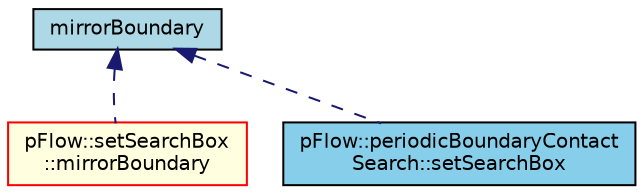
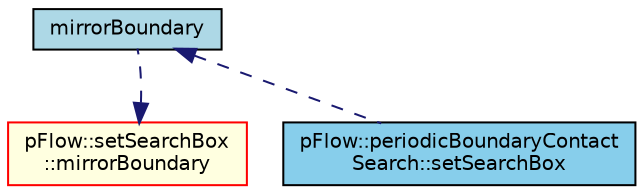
edge "pFlow::setSearchBox ::mirrorBoundary" -> "mirrorBoundary": reversed
